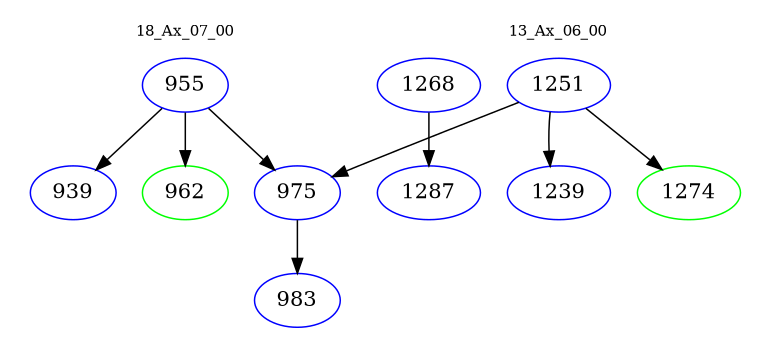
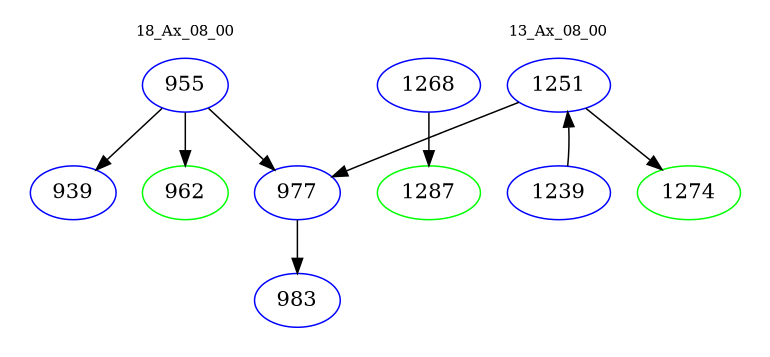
cluster "18_Ax_07_00": label "18_Ax_07_00" -> "18_Ax_08_00"
cluster "13_Ax_06_00": label "13_Ax_06_00" -> "13_Ax_08_00"
edge "1251" -> "1239": reversed
node "975": label "975" -> "977"
node "1287": color blue -> green
